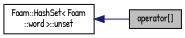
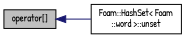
edge "operator[]" -> "Foam::HashSet< Foam ::word >::unset": reversed
